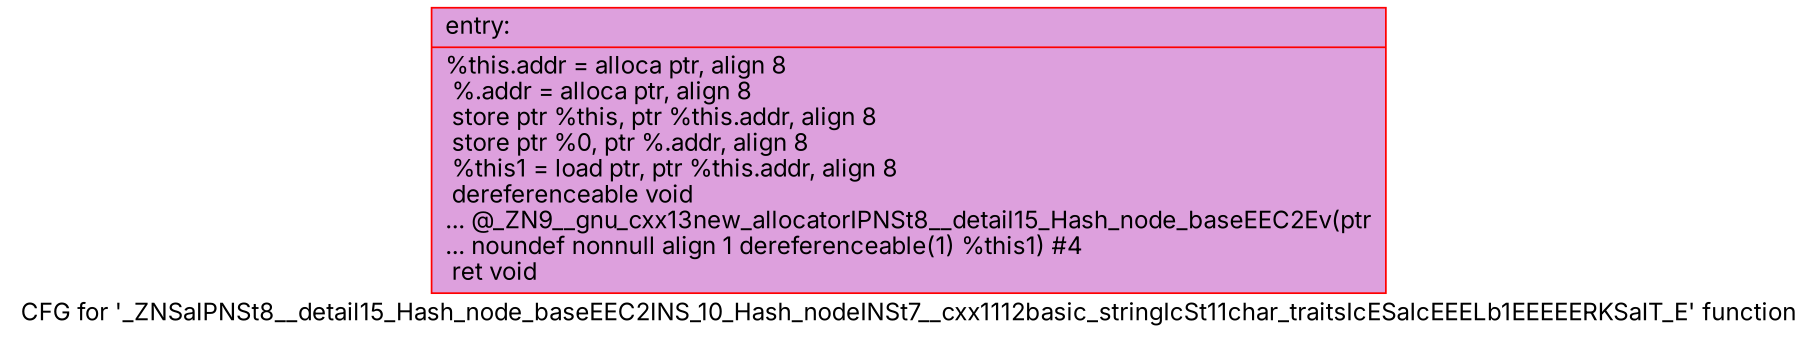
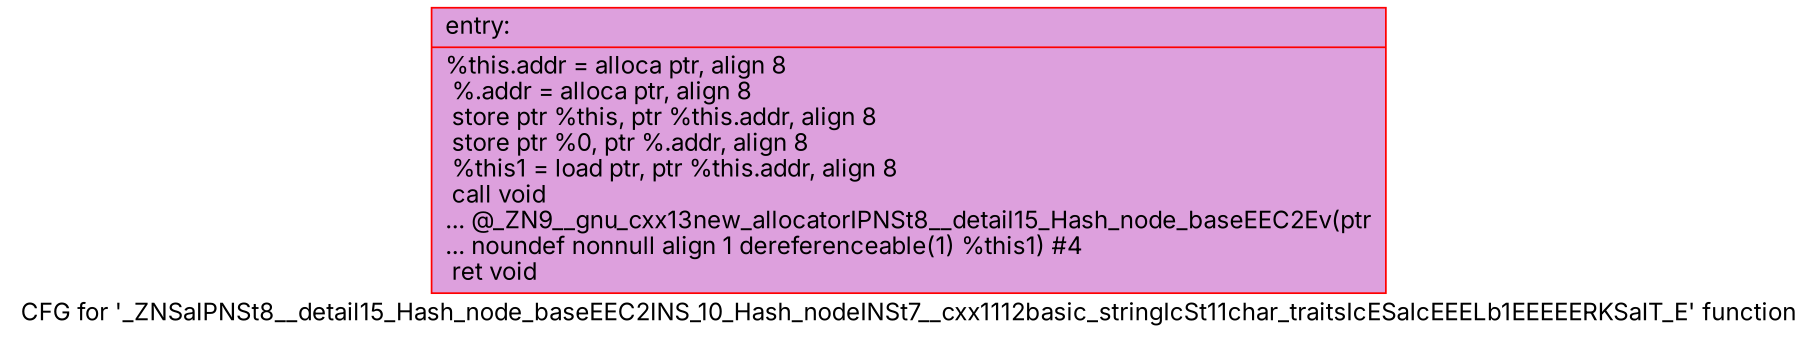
node "entry:": text "dereferenceable void" -> "call void"
